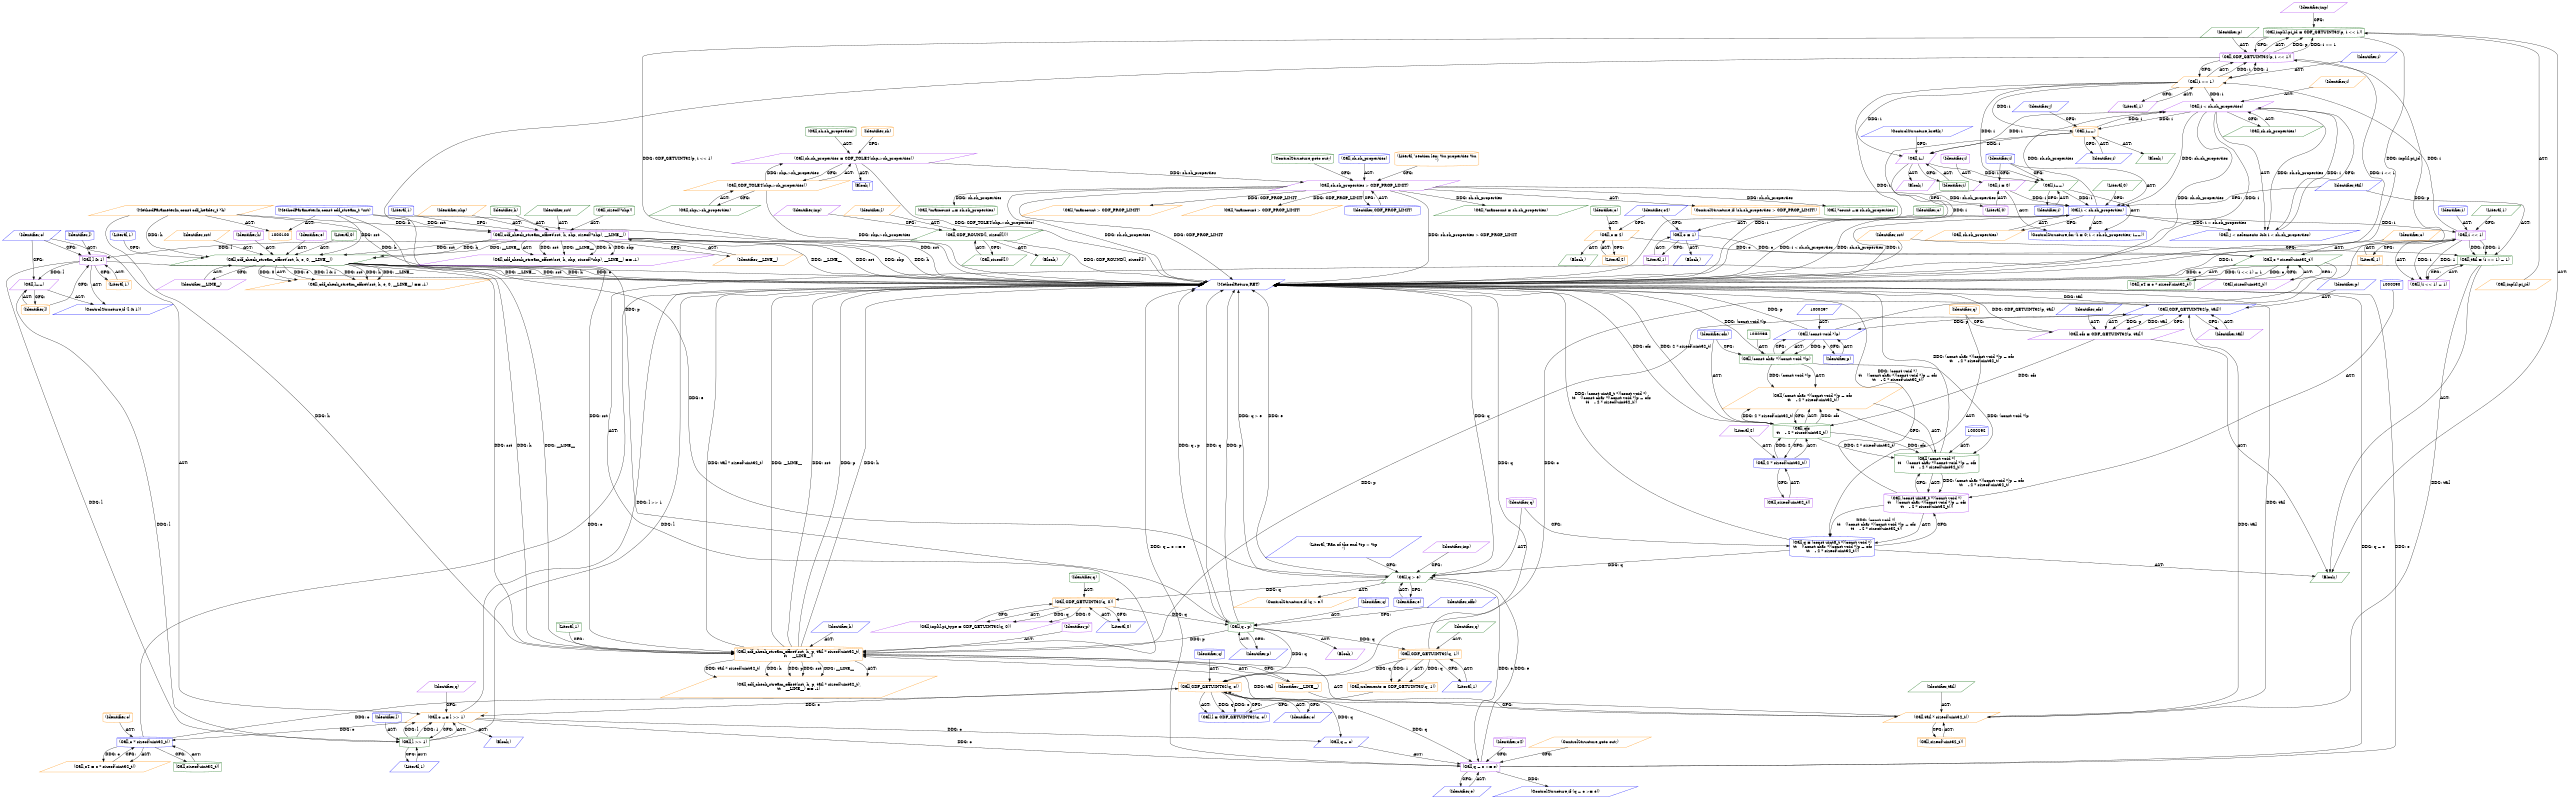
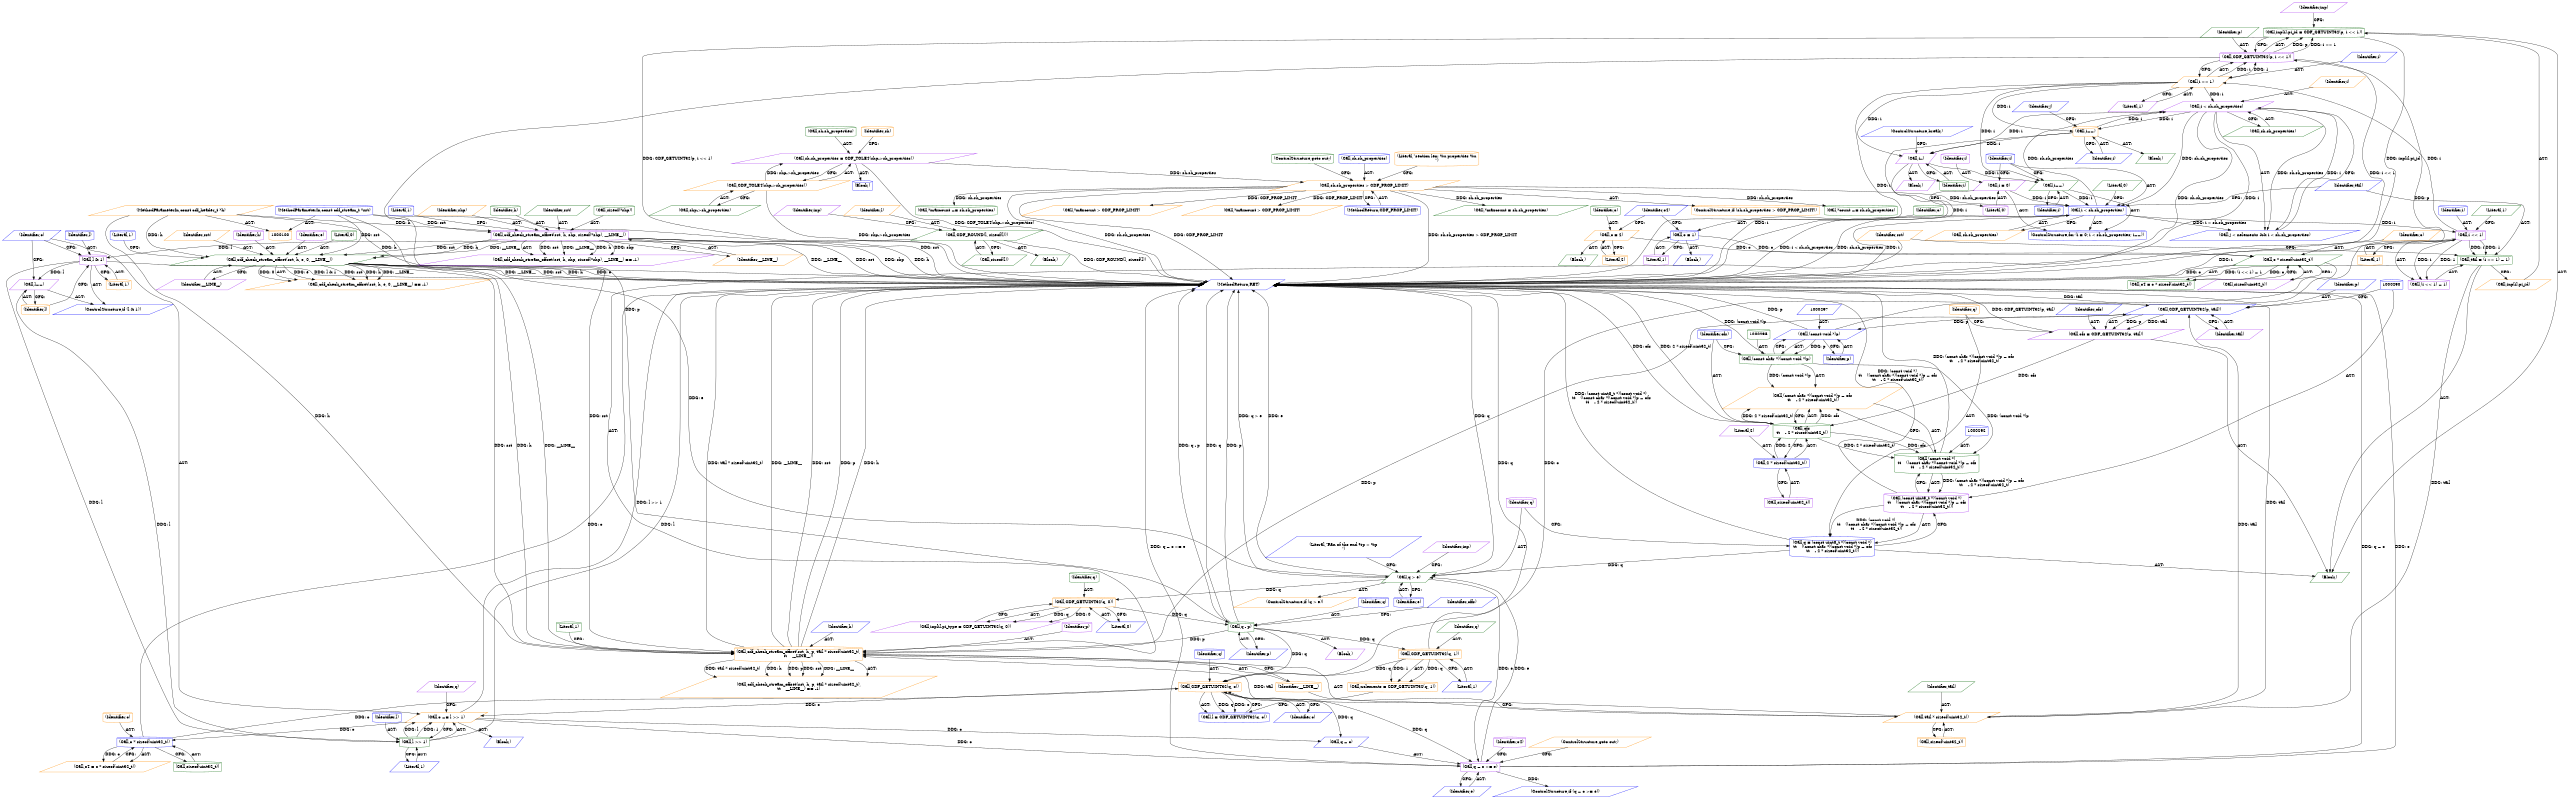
node "(Call,sh.sh_properties > CDF_PROP_LIMIT)": color purple -> darkorange
node "(Identifier,CDF_PROP_LIMIT)": label "(Identifier,CDF_PROP_LIMIT)" -> "(MethodReturn,CDF_PROP_LIMIT)"
edge "(Call,tail = (i << 1) + 1)" -> "(Call,(i << 1) + 1)": now "(Call,tail = (i << 1) + 1)" -> "(Call,inp[i].pi_id)"
edge "(Call,ofs = CDF_GETUINT32(p, tail))" -> "(Call,CDF_GETUINT32(p, tail))": now "1000290" -> "(Call,CDF_GETUINT32(p, tail))"
